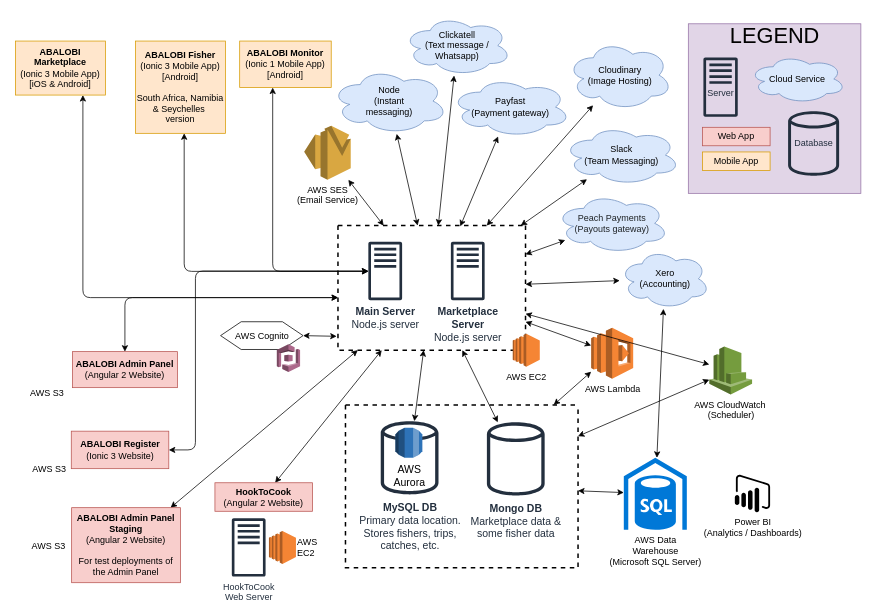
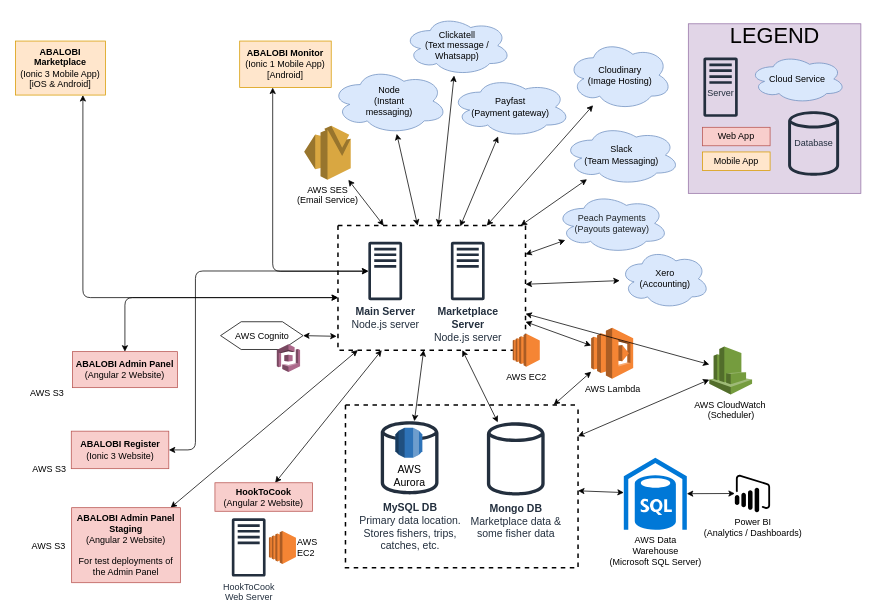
node "ABALOBI Fisher (Ionic 3 Mobile App) [Android] South Africa, Namibia & Seychelles version": removed
edge "ABALOBI Fisher (Ionic 3 Mobile App) [Android] South Africa, Namibia & Seychelles version" -- "Main Server Node.js server": removed
edge "Xero (Accounting)" -- "AWS Data Warehouse(Microsoft SQL Server)": now "Power BI (Analytics / Dashboards)" -- "AWS Data Warehouse(Microsoft SQL Server)"
